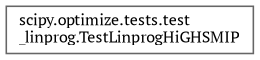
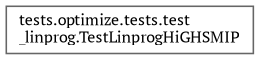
node "scipy.optimize.tests.test _linprog.TestLinprogHiGHSMIP": label "scipy.optimize.tests.test _linprog.TestLinprogHiGHSMIP" -> "tests.optimize.tests.test _linprog.TestLinprogHiGHSMIP"
